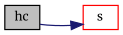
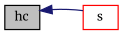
edge "hc" -> "s": reversed
